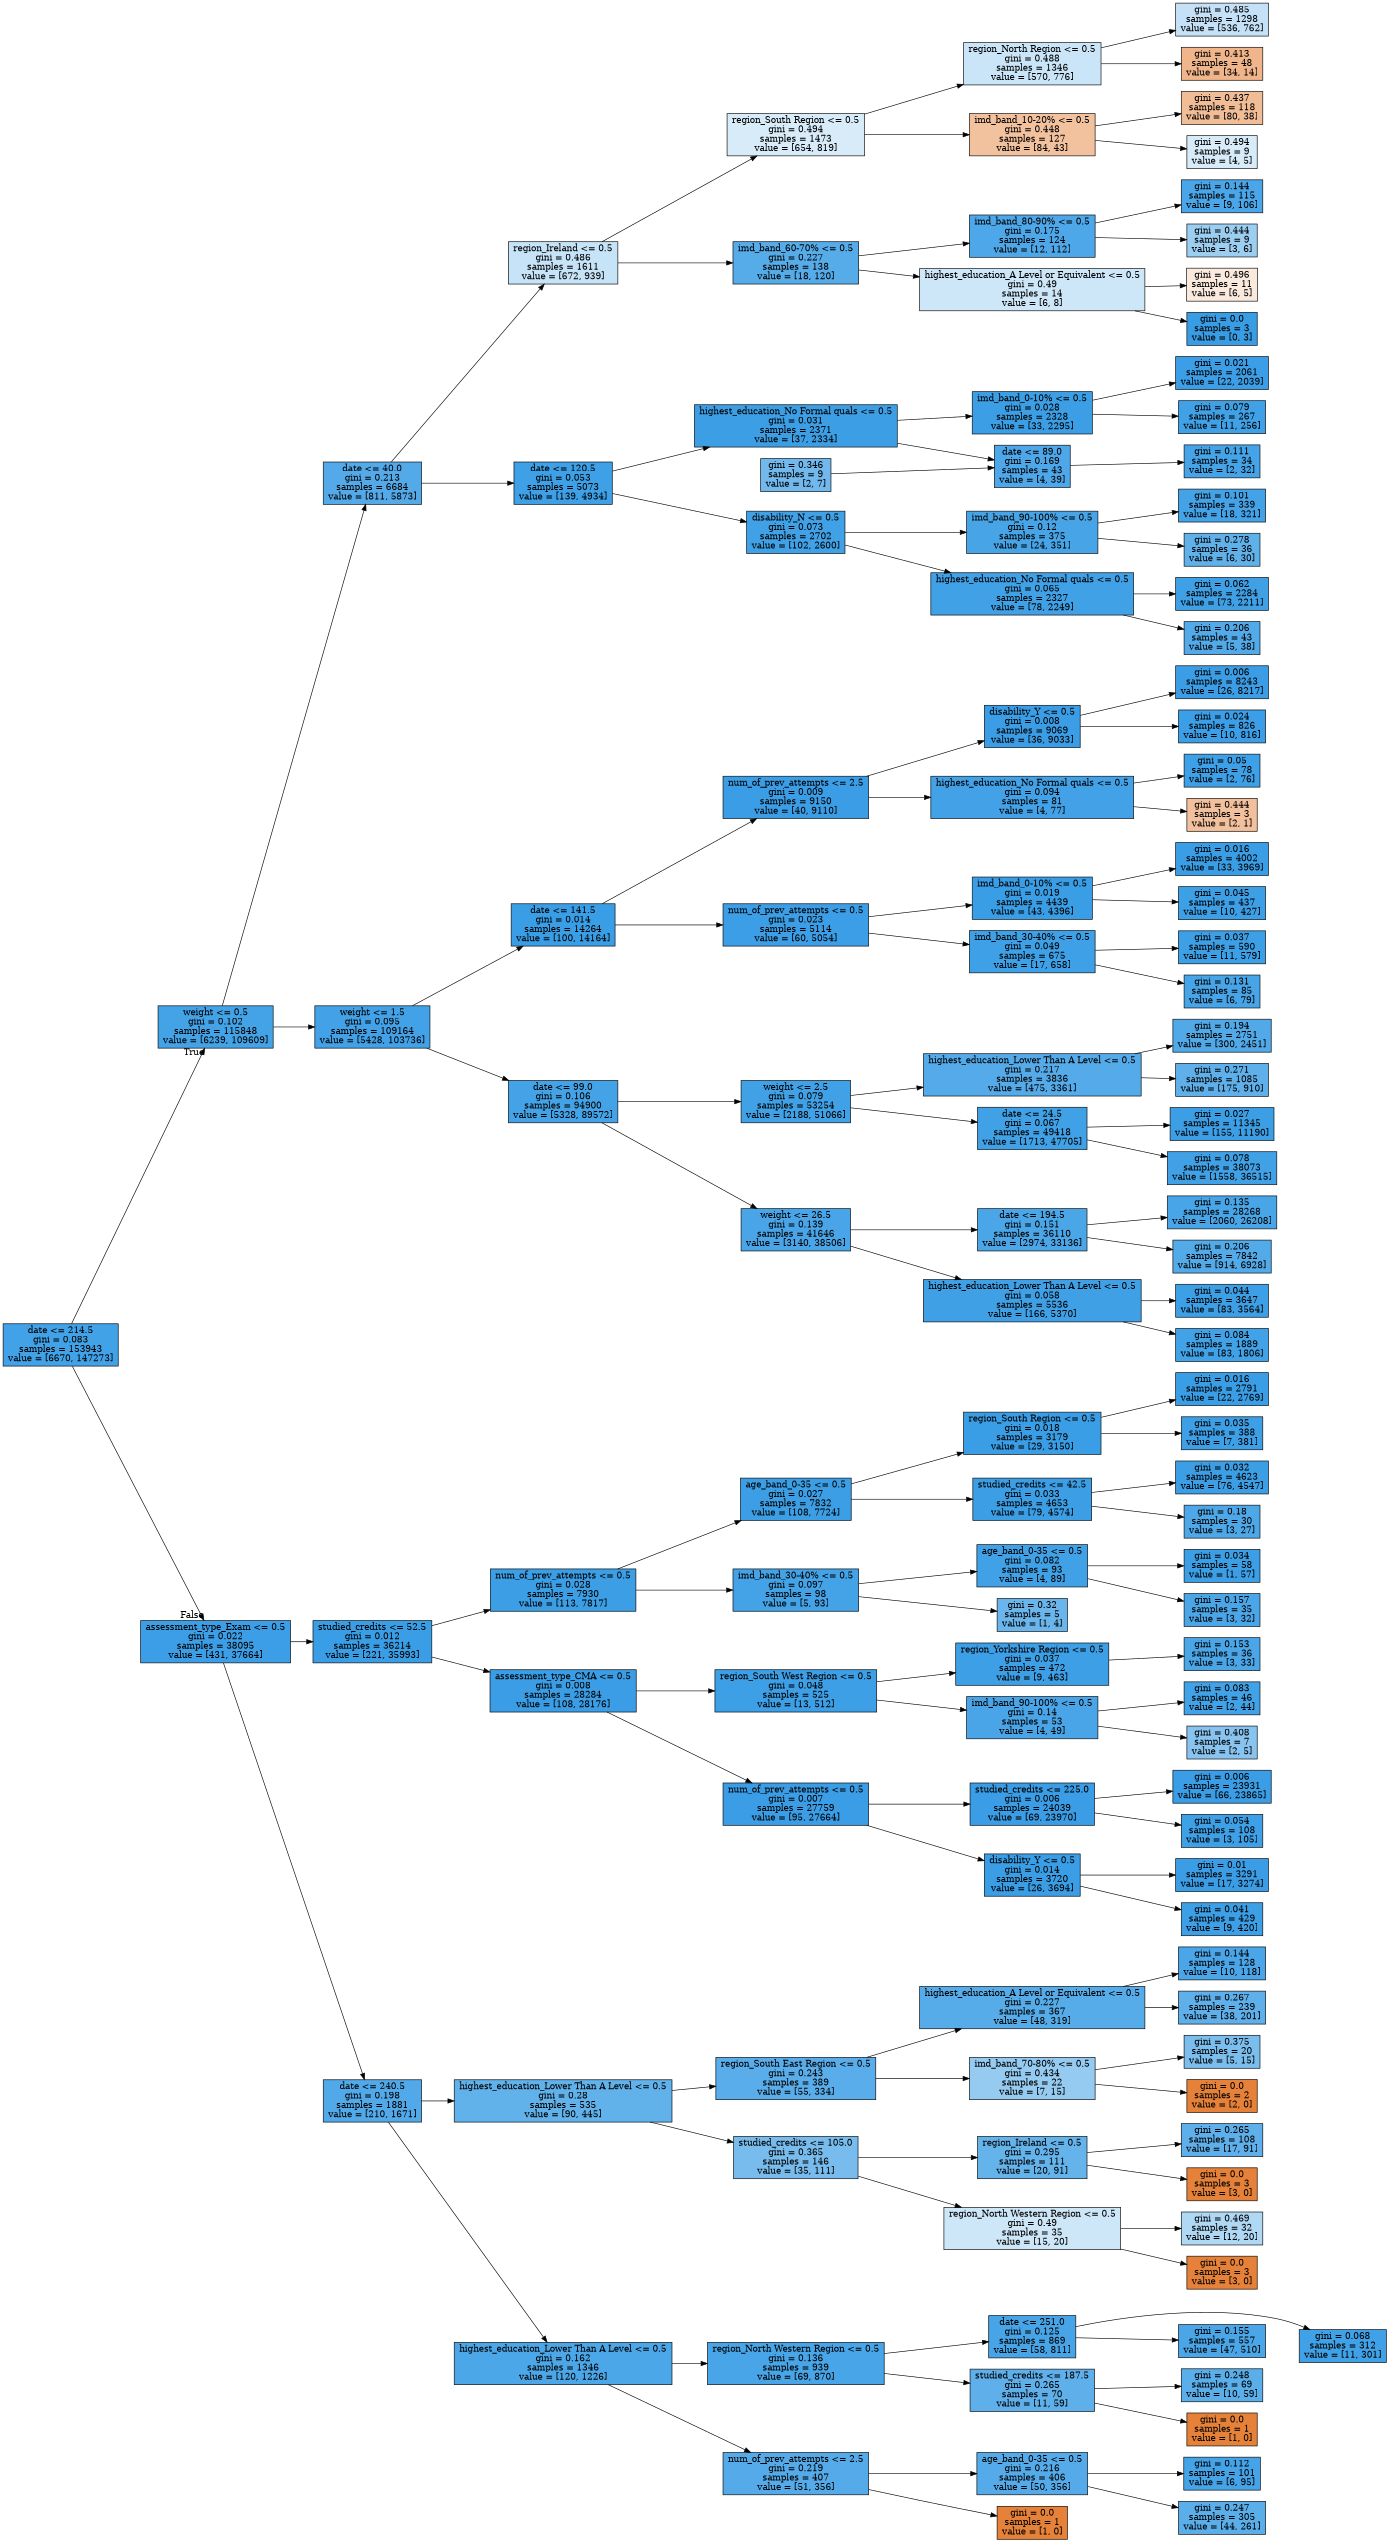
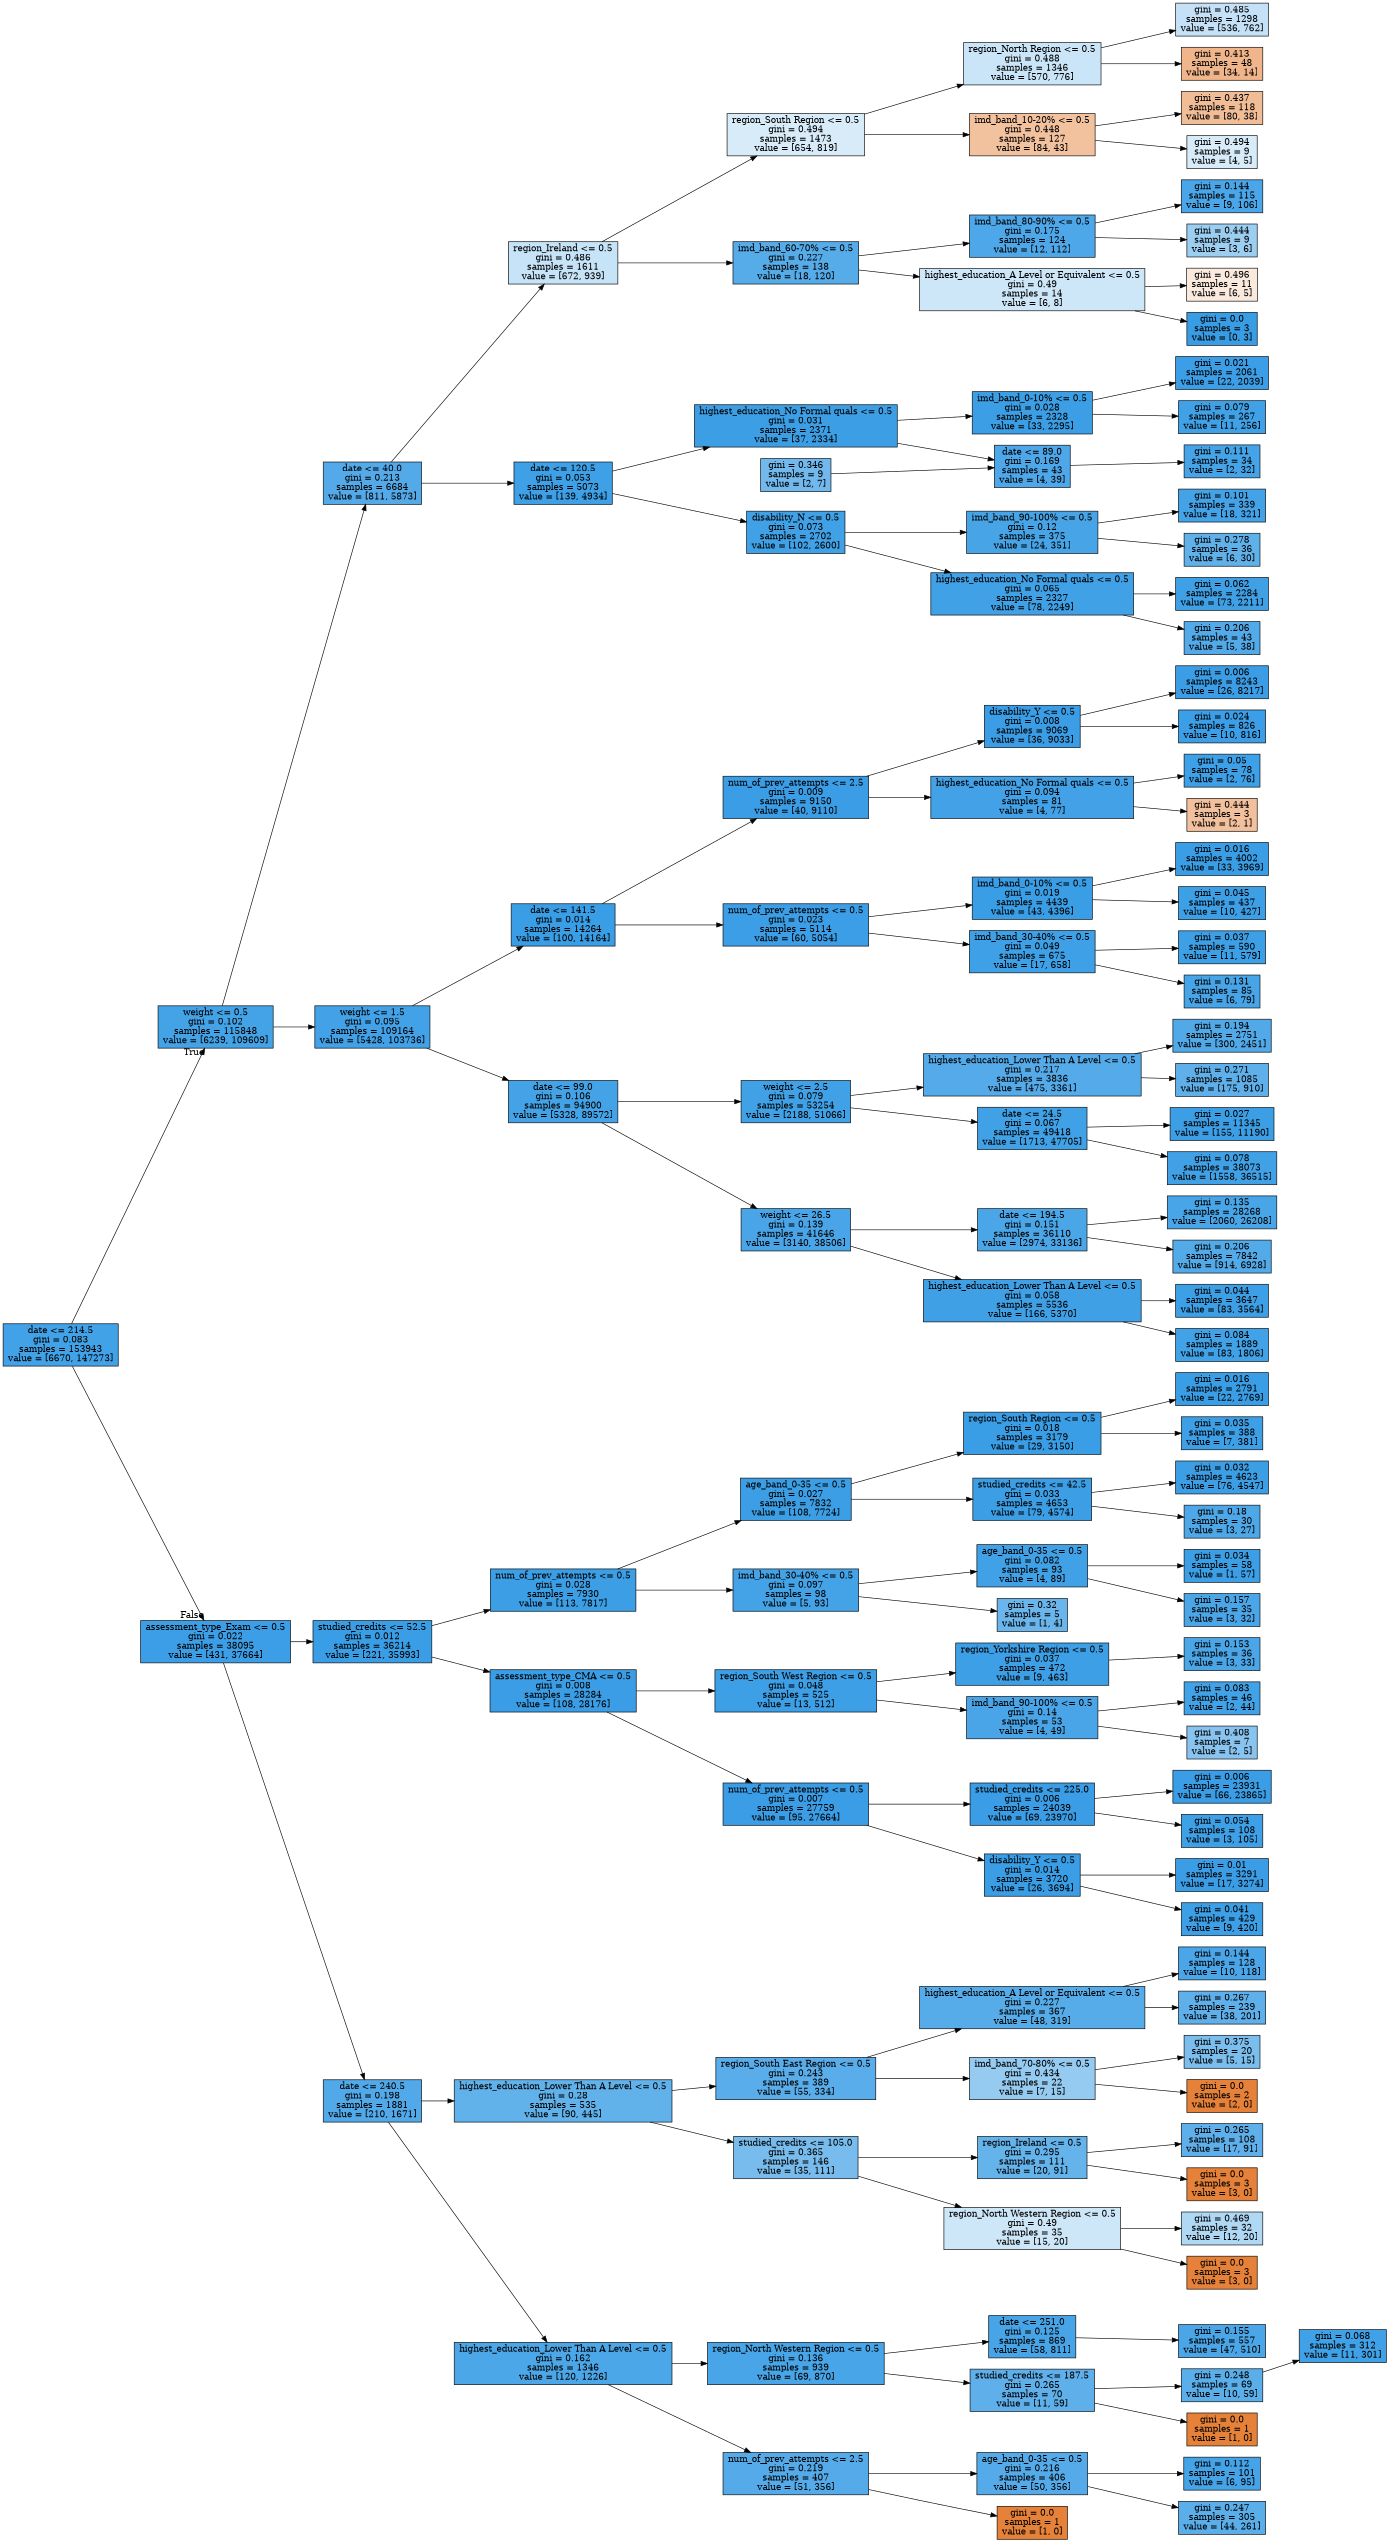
edge "date <= 251.0 gini = 0.125 samples = 869 value = [58, 811]" -> "gini = 0.068 samples = 312 value = [11, 301]": now "gini = 0.248 samples = 69 value = [10, 59]" -> "gini = 0.068 samples = 312 value = [11, 301]"
